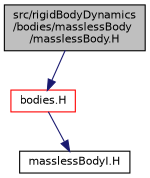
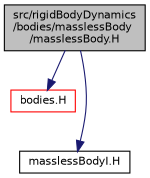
edge "bodies.H" -> "masslessBodyI.H": now "src/rigidBodyDynamics /bodies/masslessBody /masslessBody.H" -> "masslessBodyI.H"
